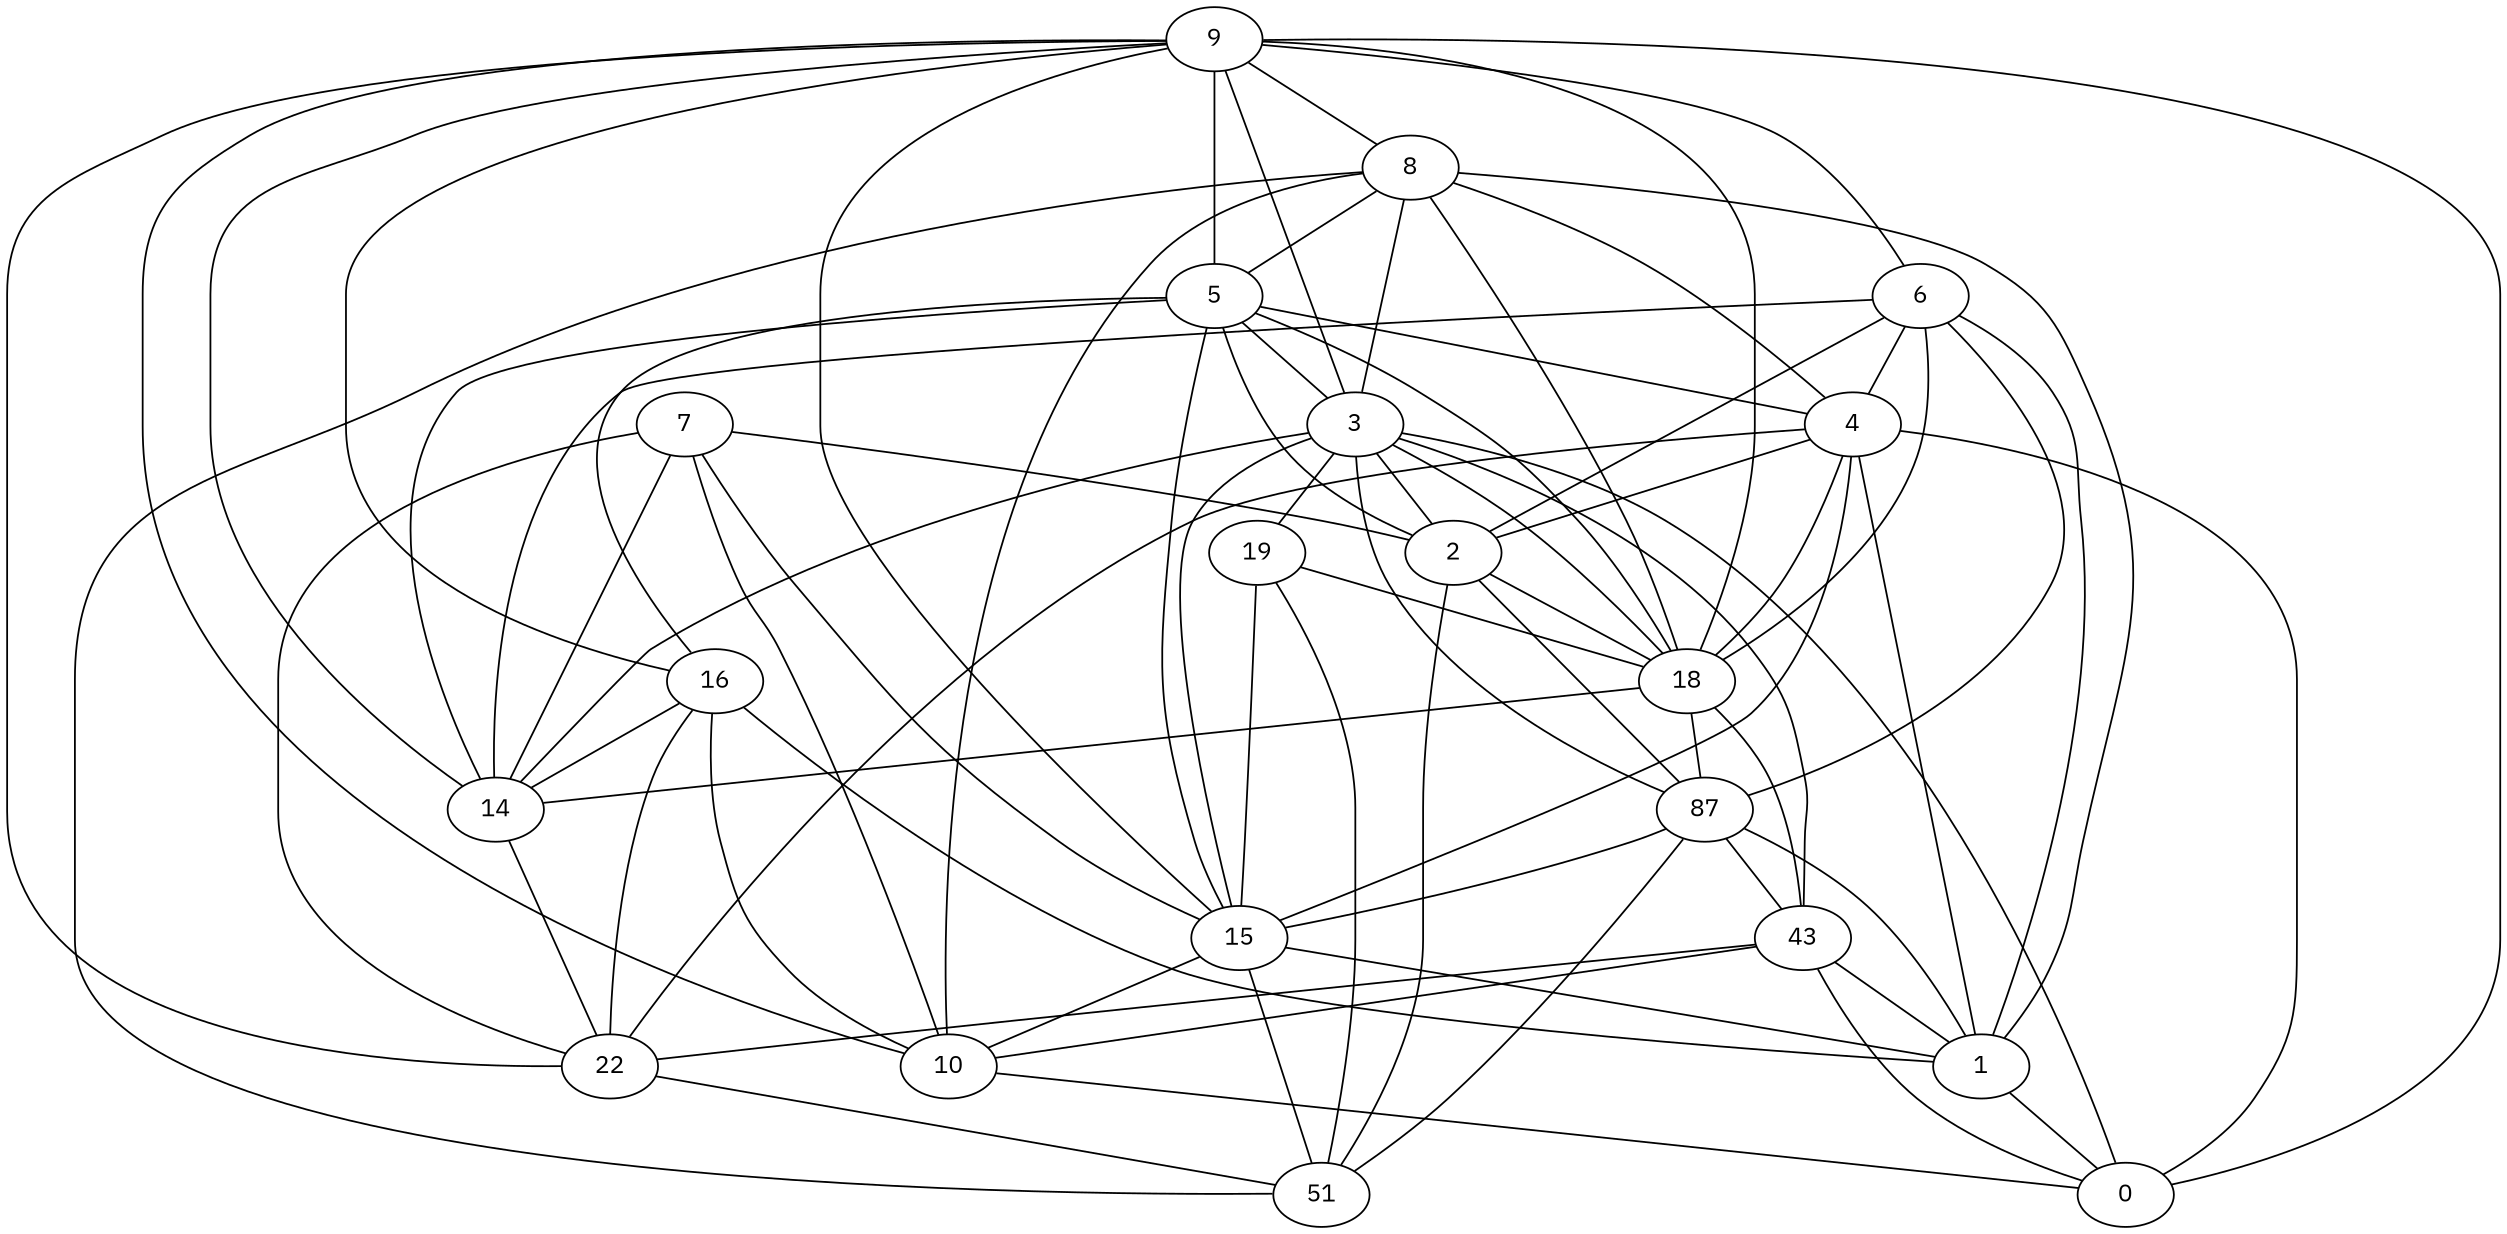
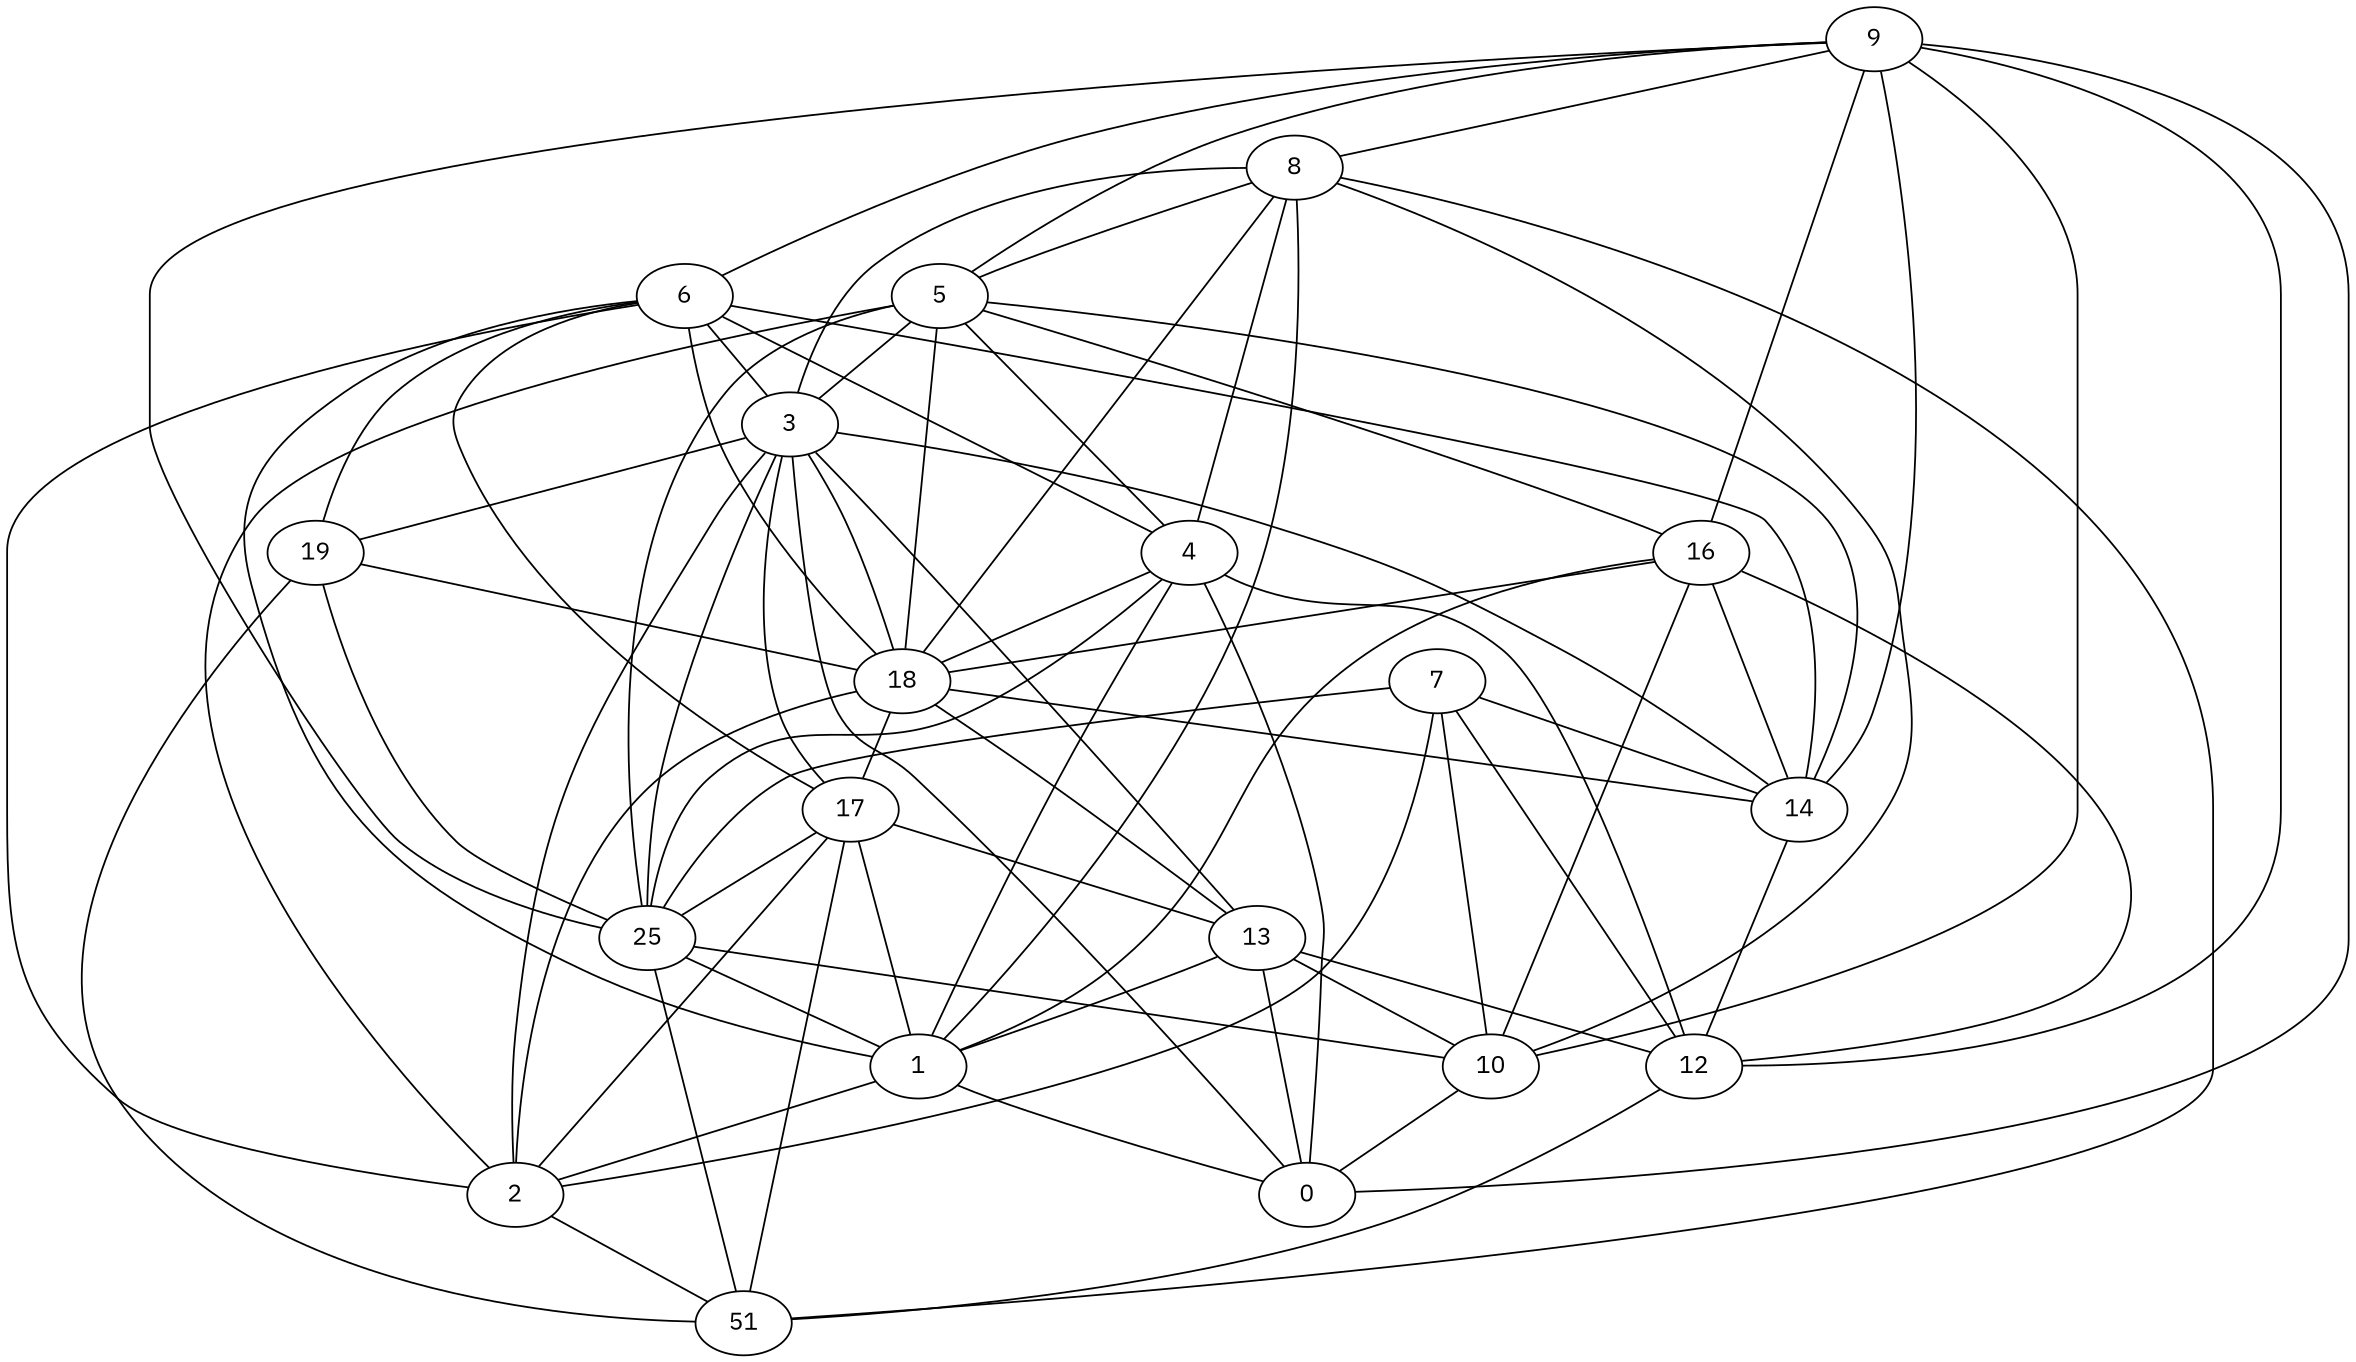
edge "9" -- "18": now "16" -- "18"
edge "9" -- "3": now "6" -- "3"
edge "6" -- "19": added
edge "4" -- "2": now "1" -- "2"
node "87": label "87" -> "17"
node "15": label "15" -> "25"
node "43": label "43" -> "13"
node "22": label "22" -> "12"
